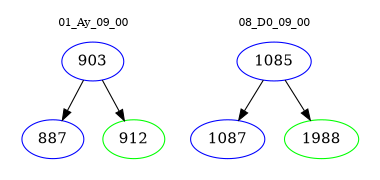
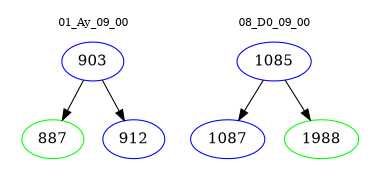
node "887": color blue -> green
node "912": color green -> blue
